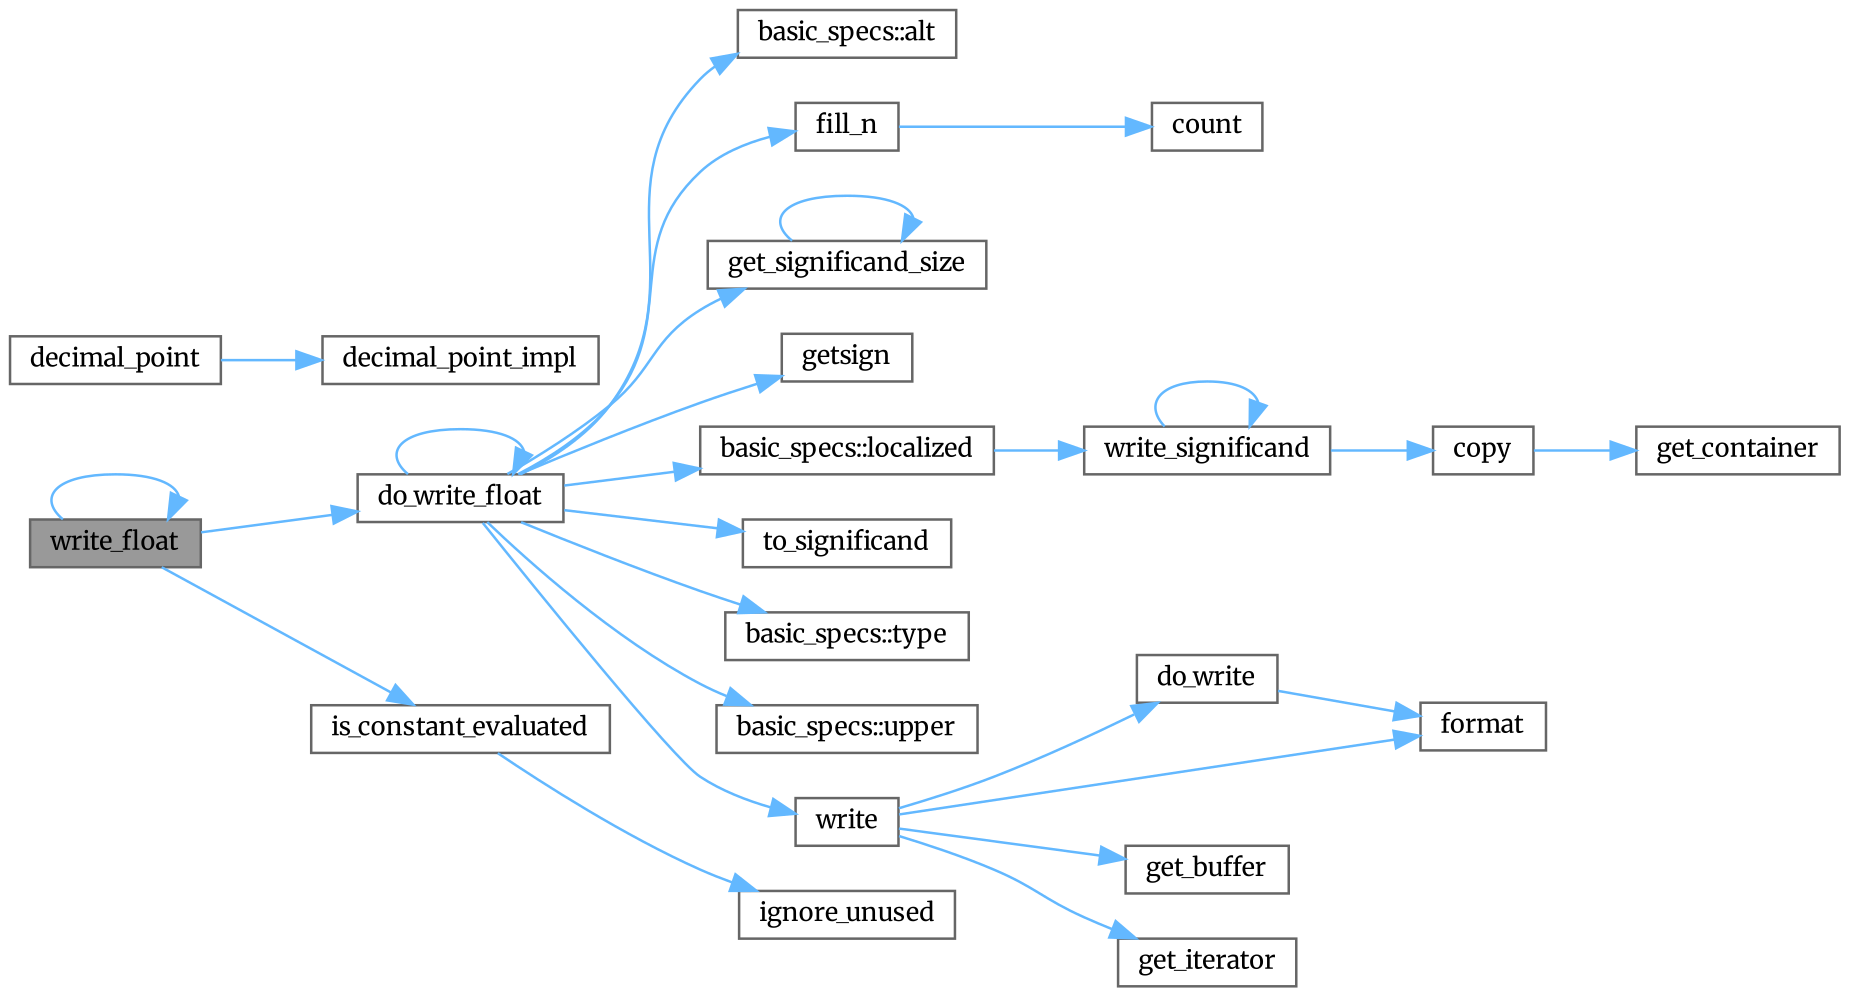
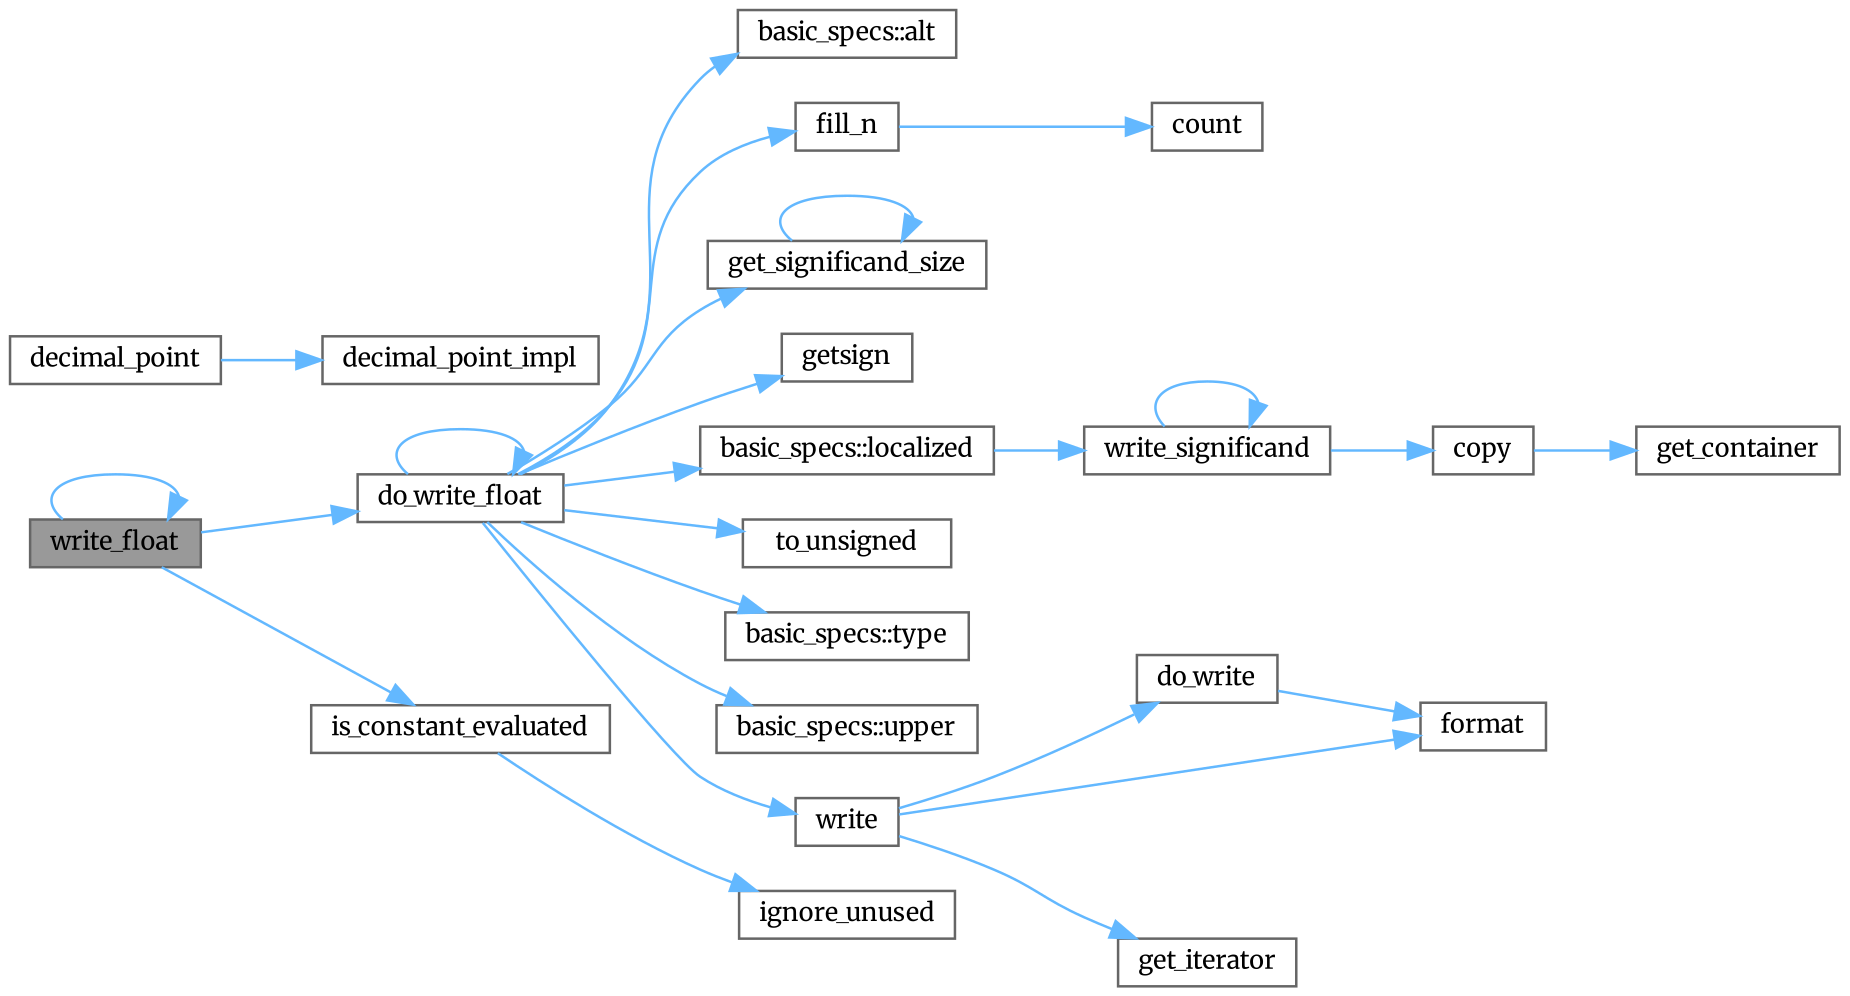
node "to_significand": label "to_significand" -> "to_unsigned"
node "get_buffer": removed
